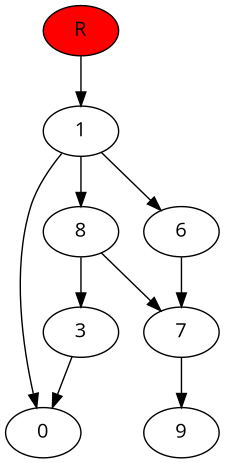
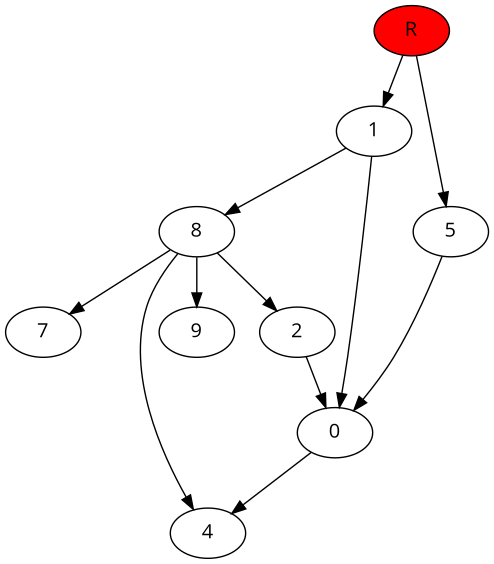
node "6": removed
node "5": added
node "3": label "3" -> "2"
edge "7" -> "9": now "8" -> "9"
node "4": added
